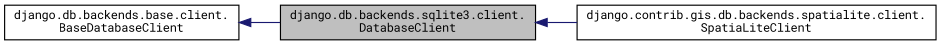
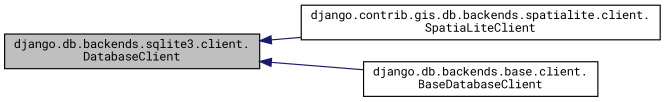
edge "django.db.backends.sqlite3.client. DatabaseClient" -> "django.db.backends.base.client. BaseDatabaseClient": reversed
